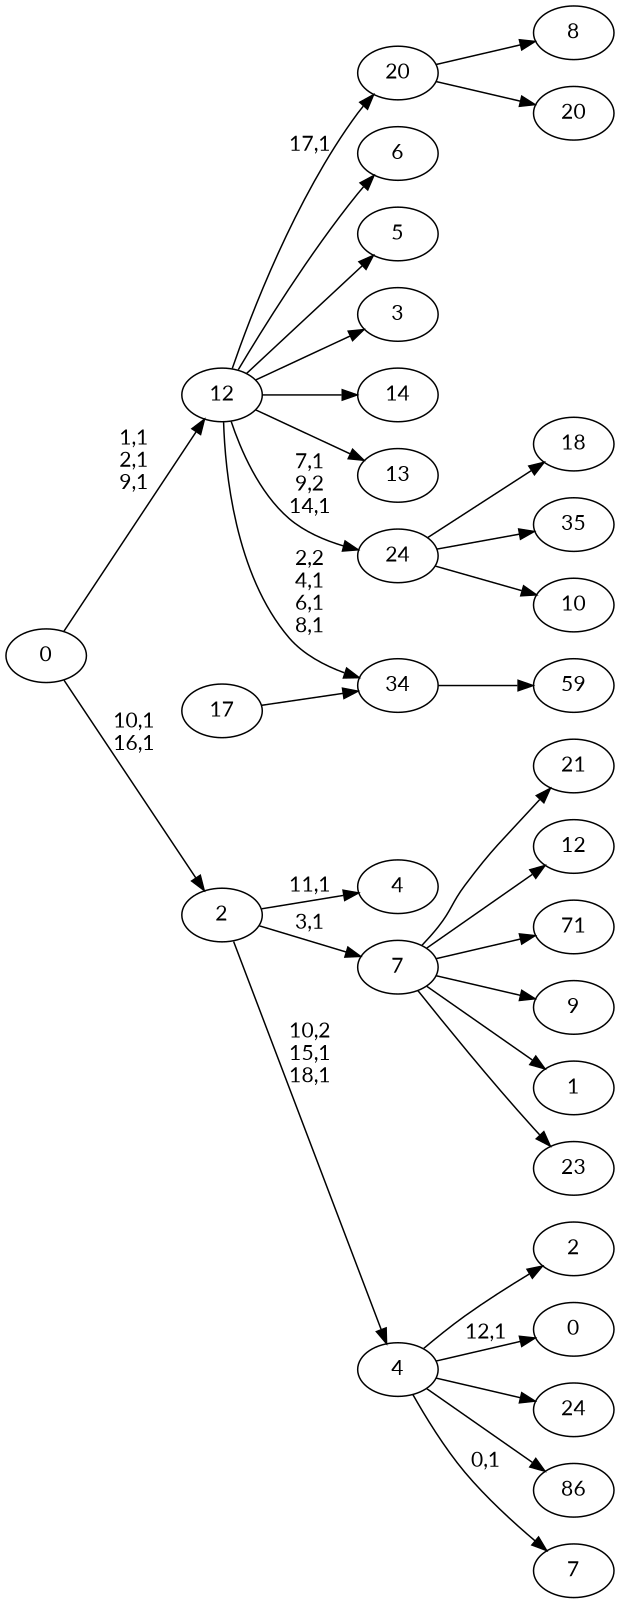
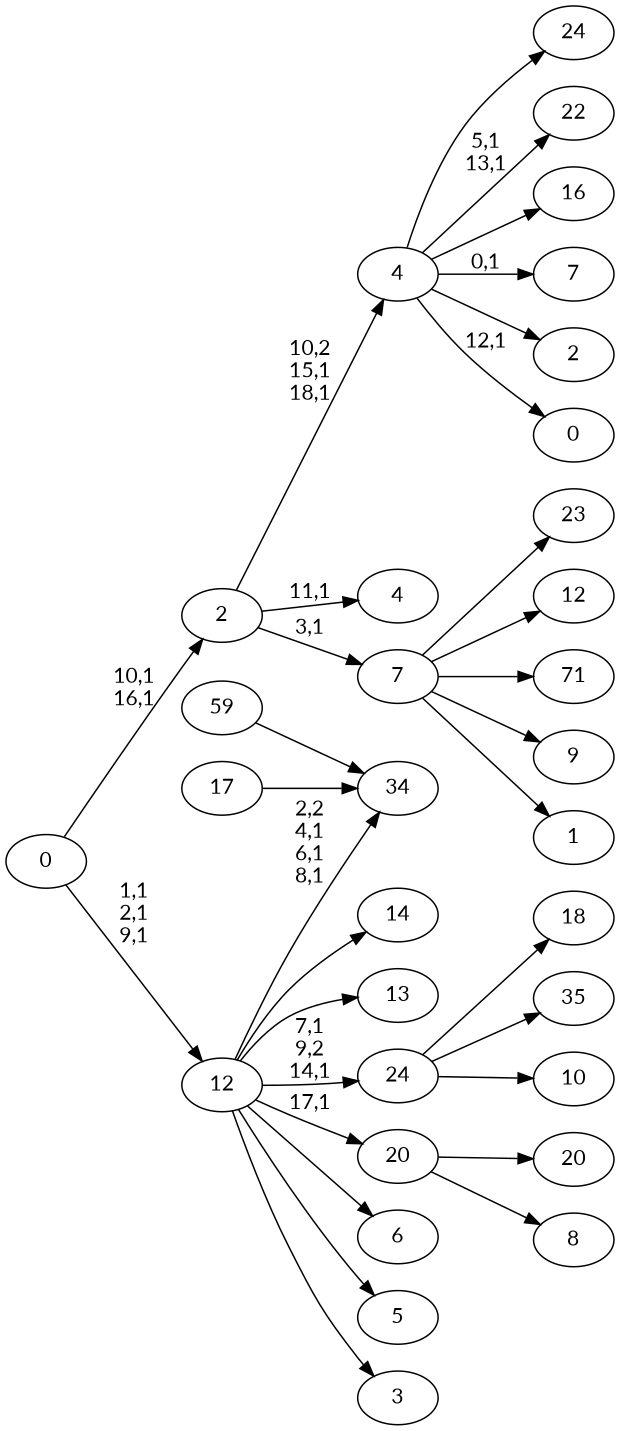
node "22": added
edge "34" -> "59": reversed
node "21": removed
node "86": label "86" -> "16"
